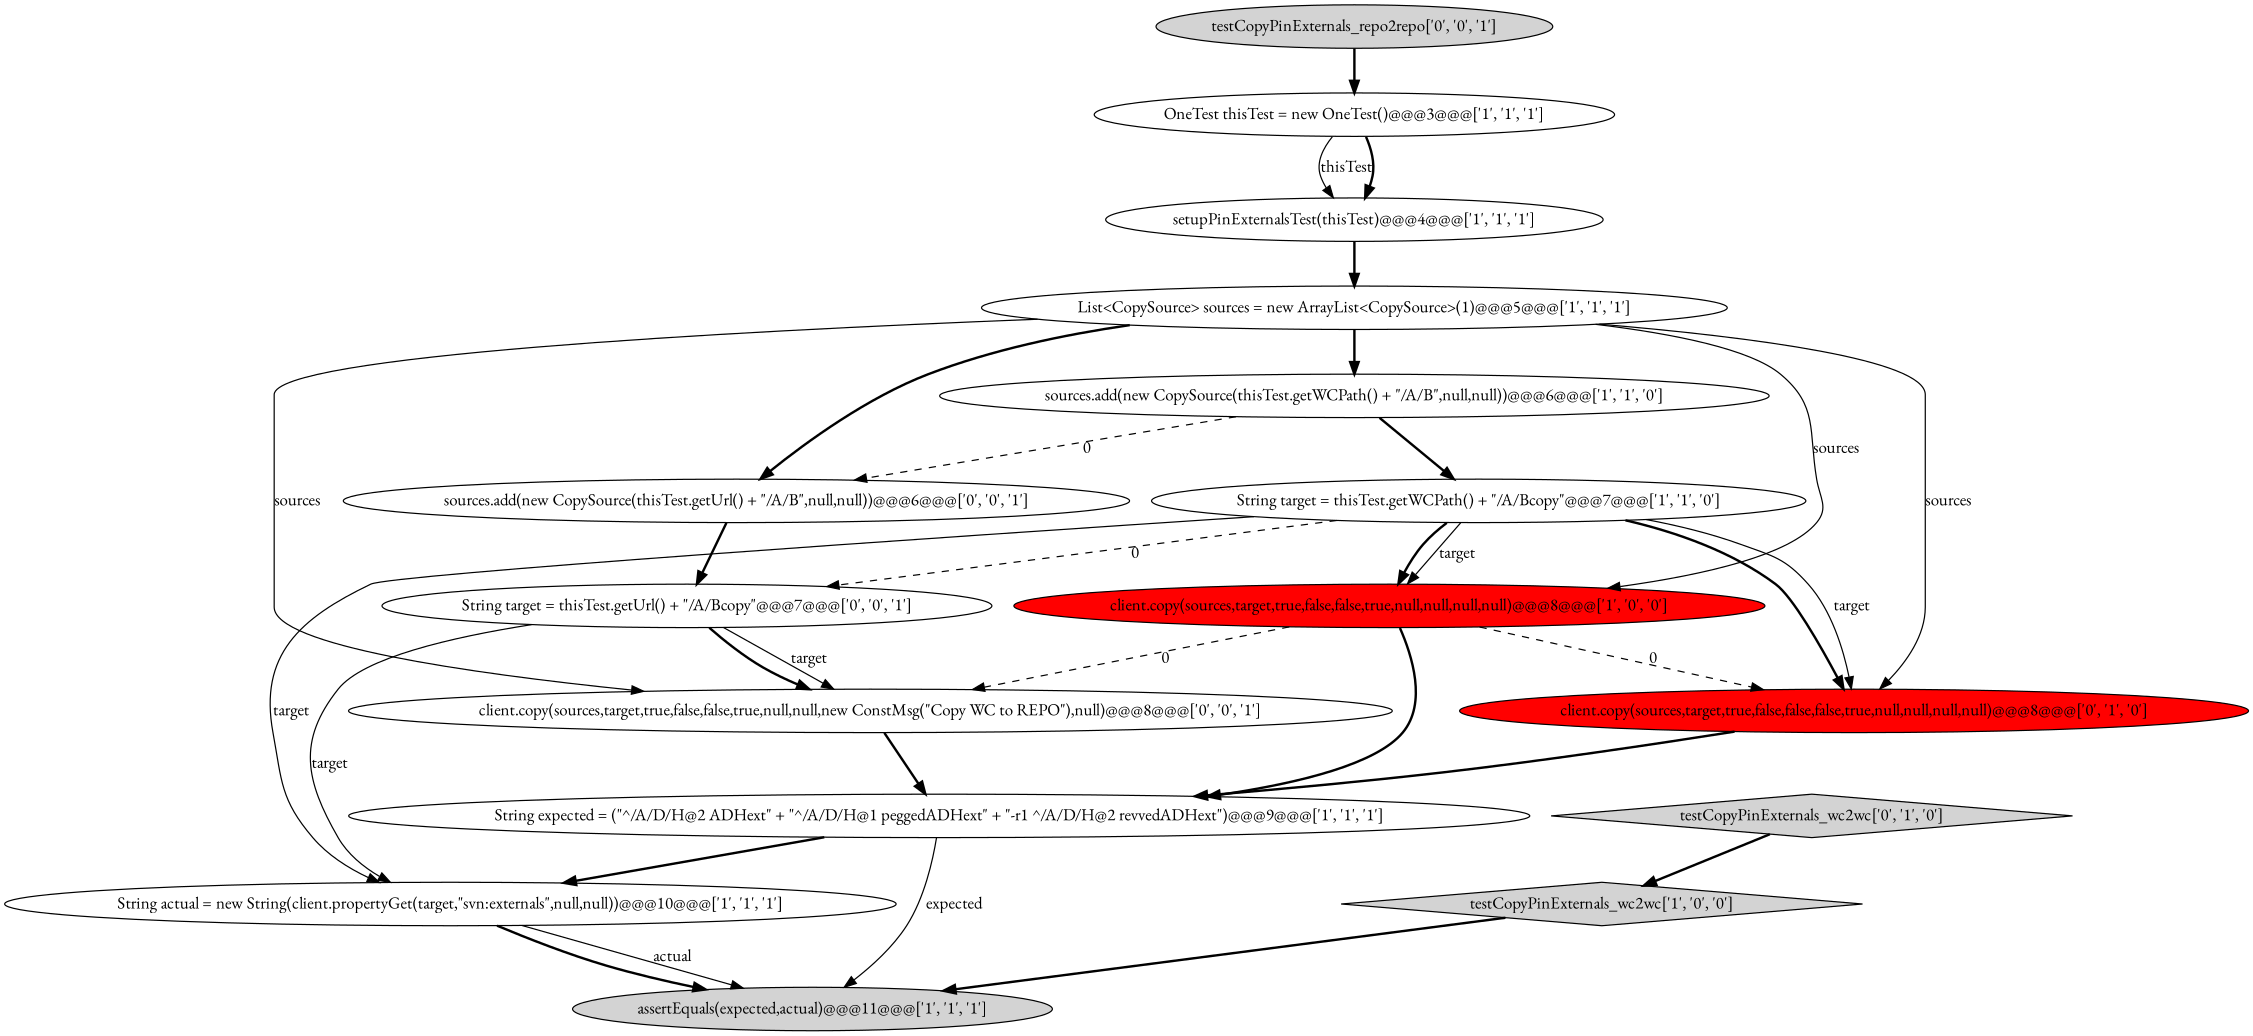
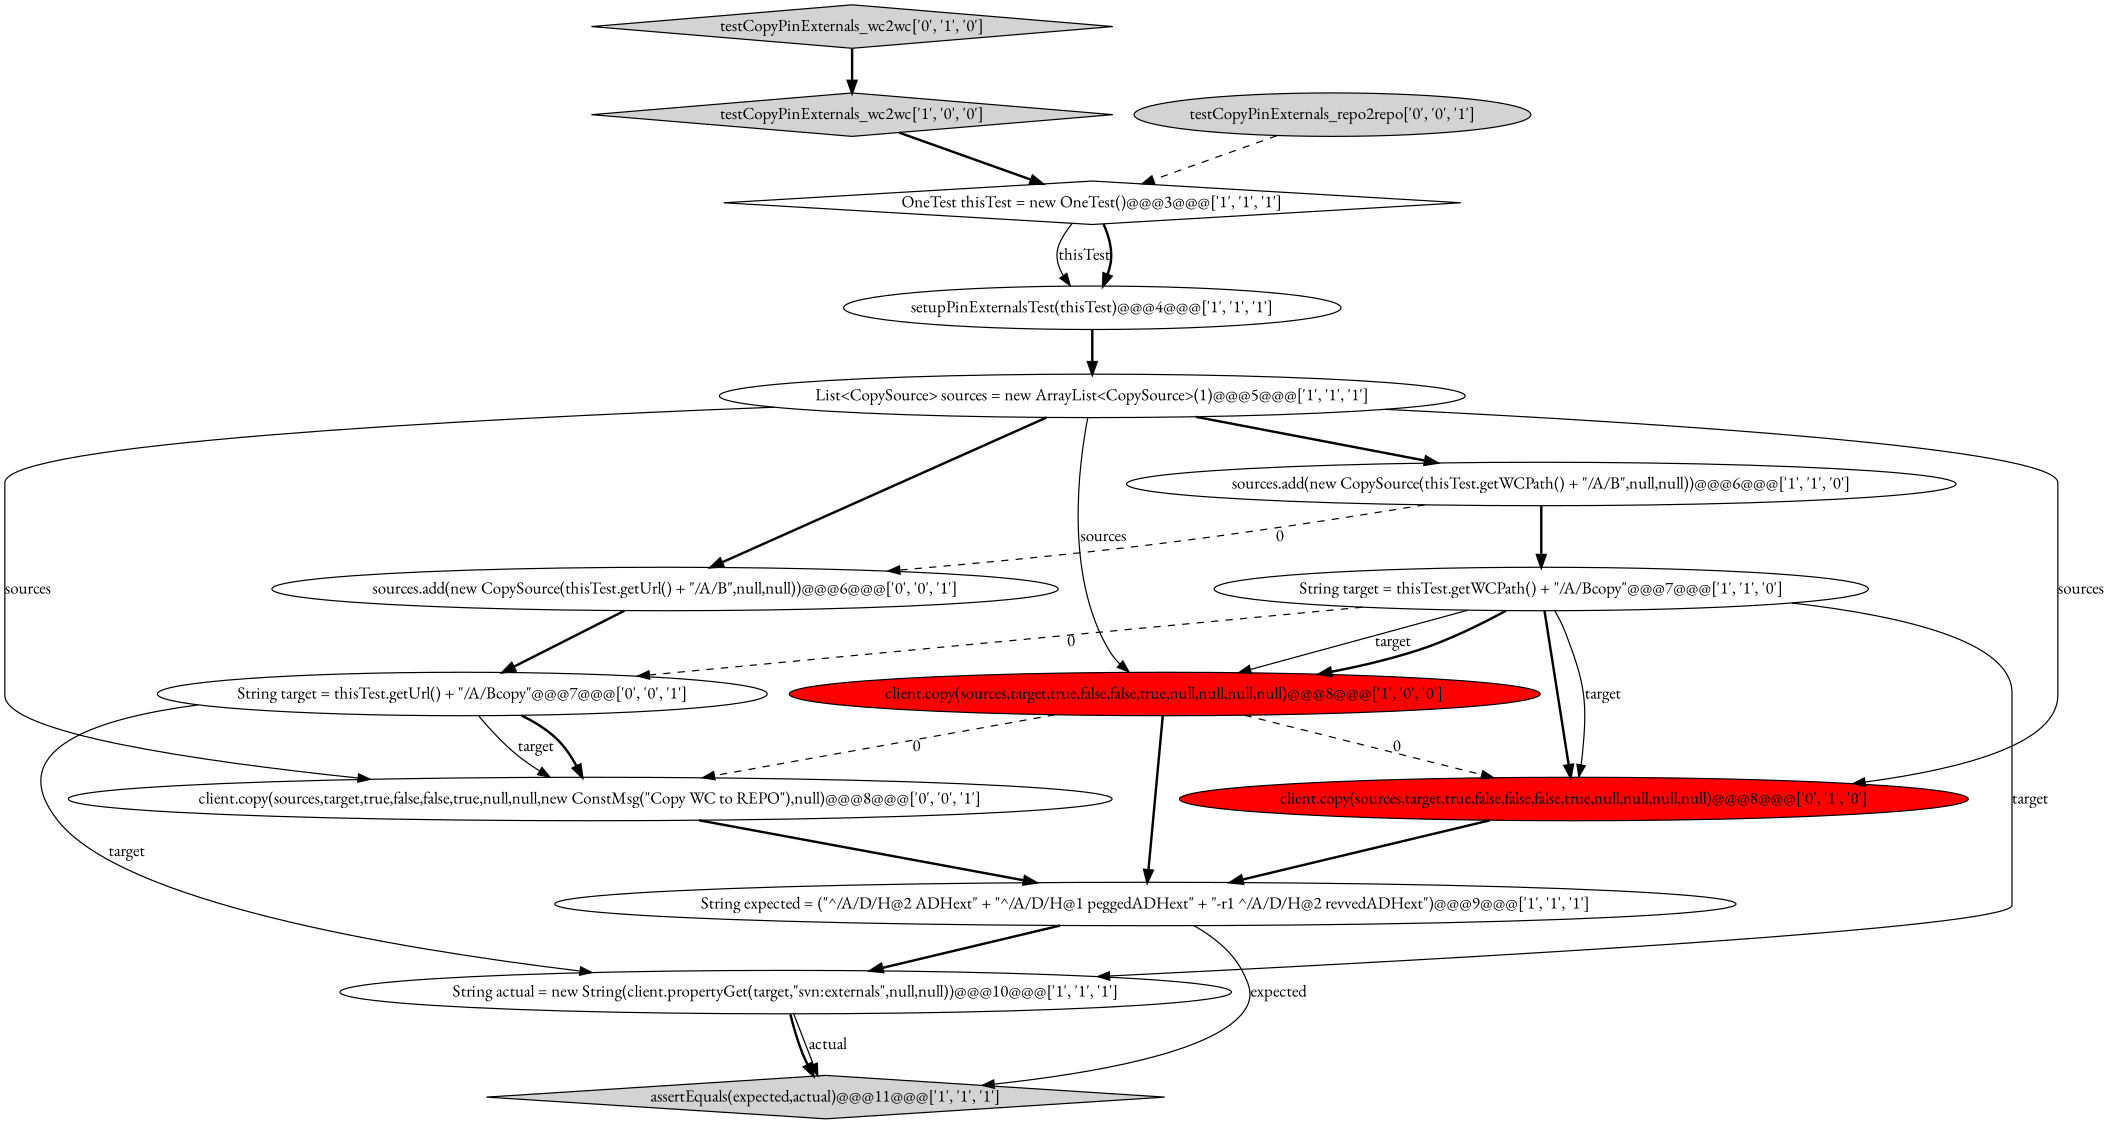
edge "testCopyPinExternals_repo2repo['0', '0', '1']" -> "OneTest thisTest = new OneTest()@@@3@@@['1', '1', '1']": style bold -> dashed
node "OneTest thisTest = new OneTest()@@@3@@@['1', '1', '1']": shape ellipse -> diamond
edge "testCopyPinExternals_wc2wc['1', '0', '0']" -> "assertEquals(expected,actual)@@@11@@@['1', '1', '1']": now "testCopyPinExternals_wc2wc['1', '0', '0']" -> "OneTest thisTest = new OneTest()@@@3@@@['1', '1', '1']"
node "assertEquals(expected,actual)@@@11@@@['1', '1', '1']": shape ellipse -> diamond
